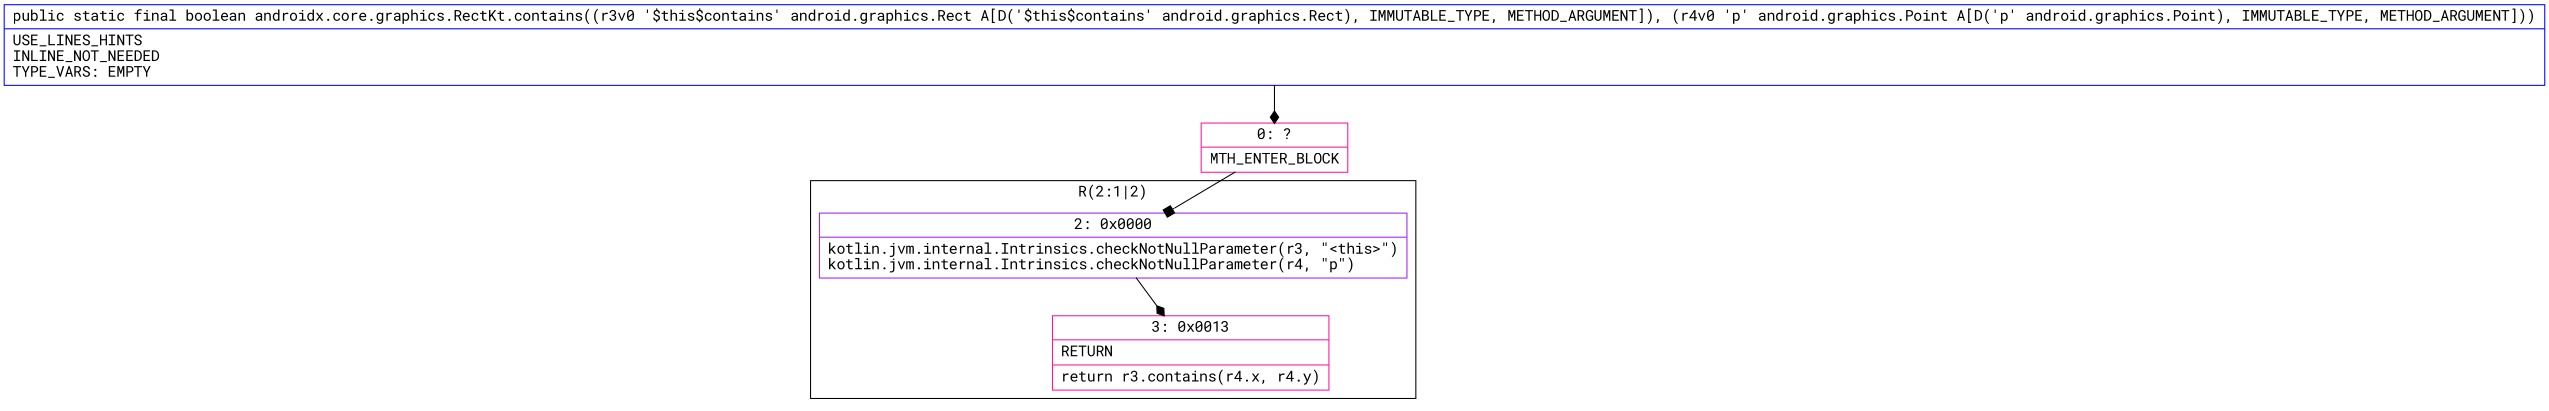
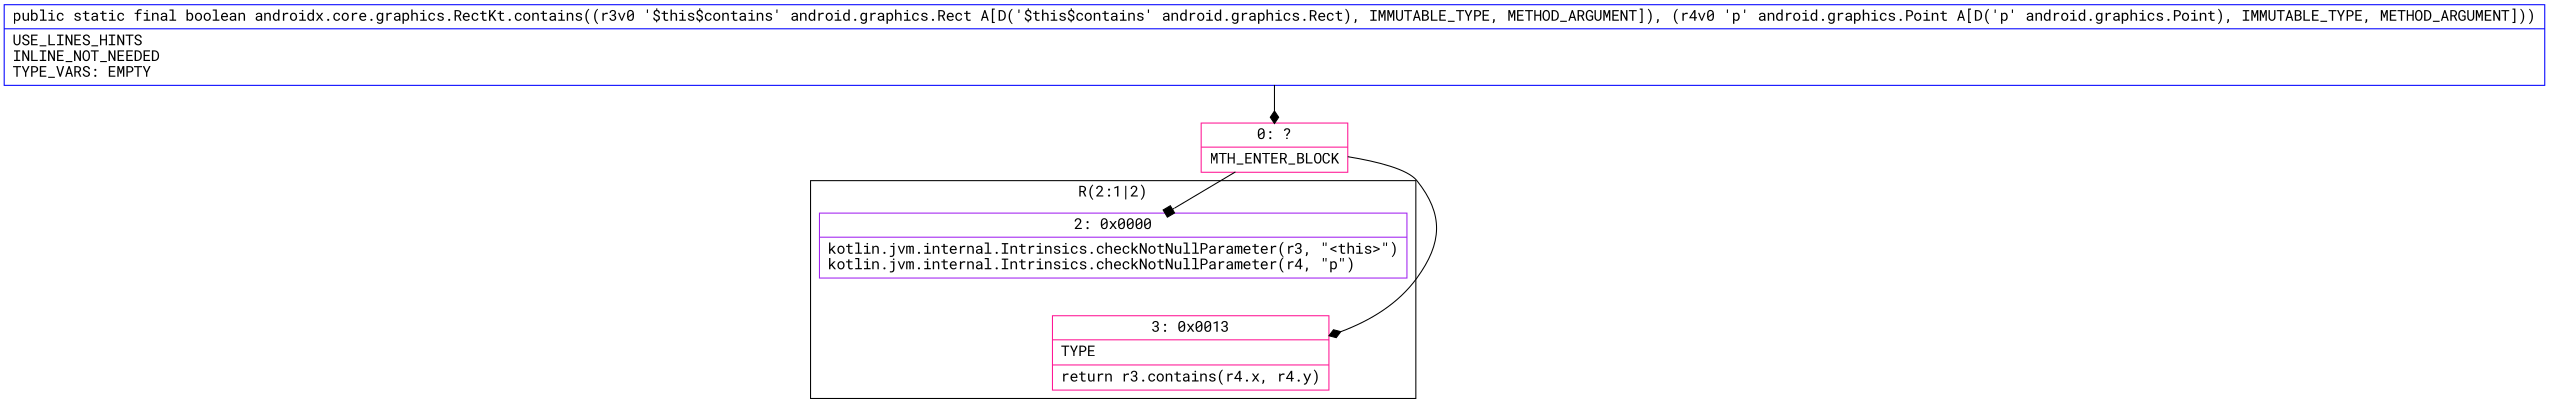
edge "2: 0x0000" -> "3: 0x0013": now "0: ?" -> "3: 0x0013"
node "3: 0x0013": text "RETURN" -> "TYPE"
